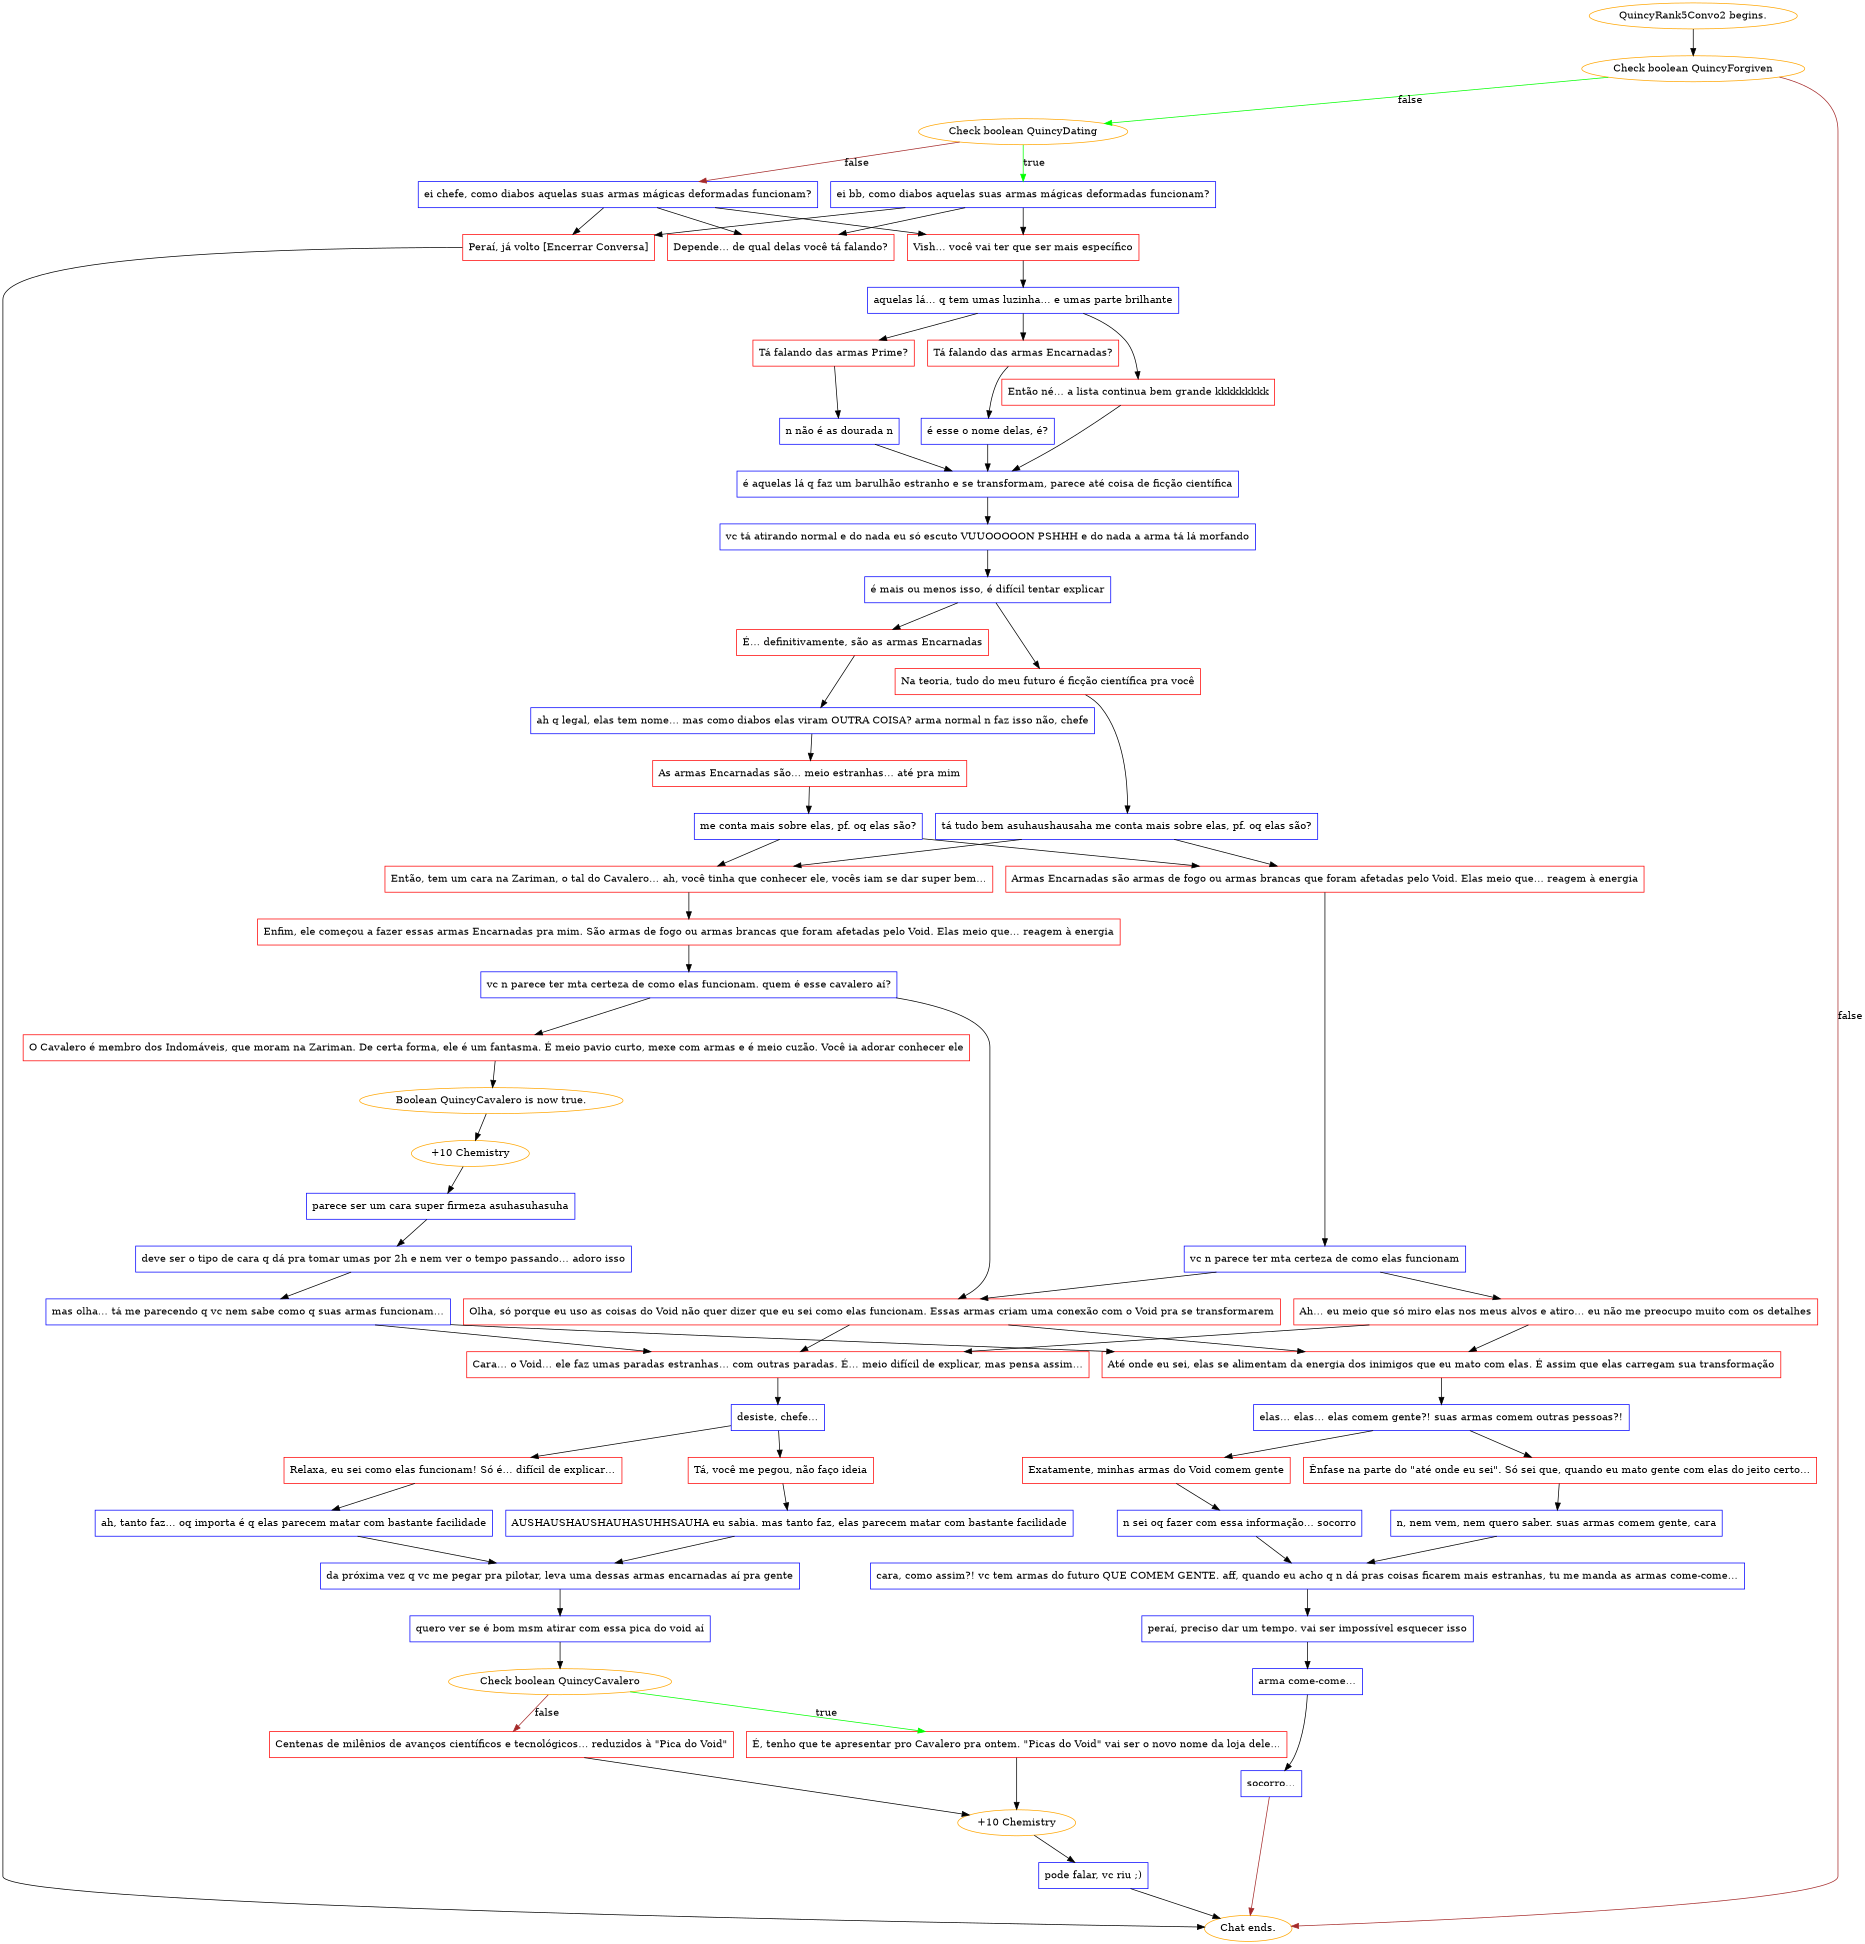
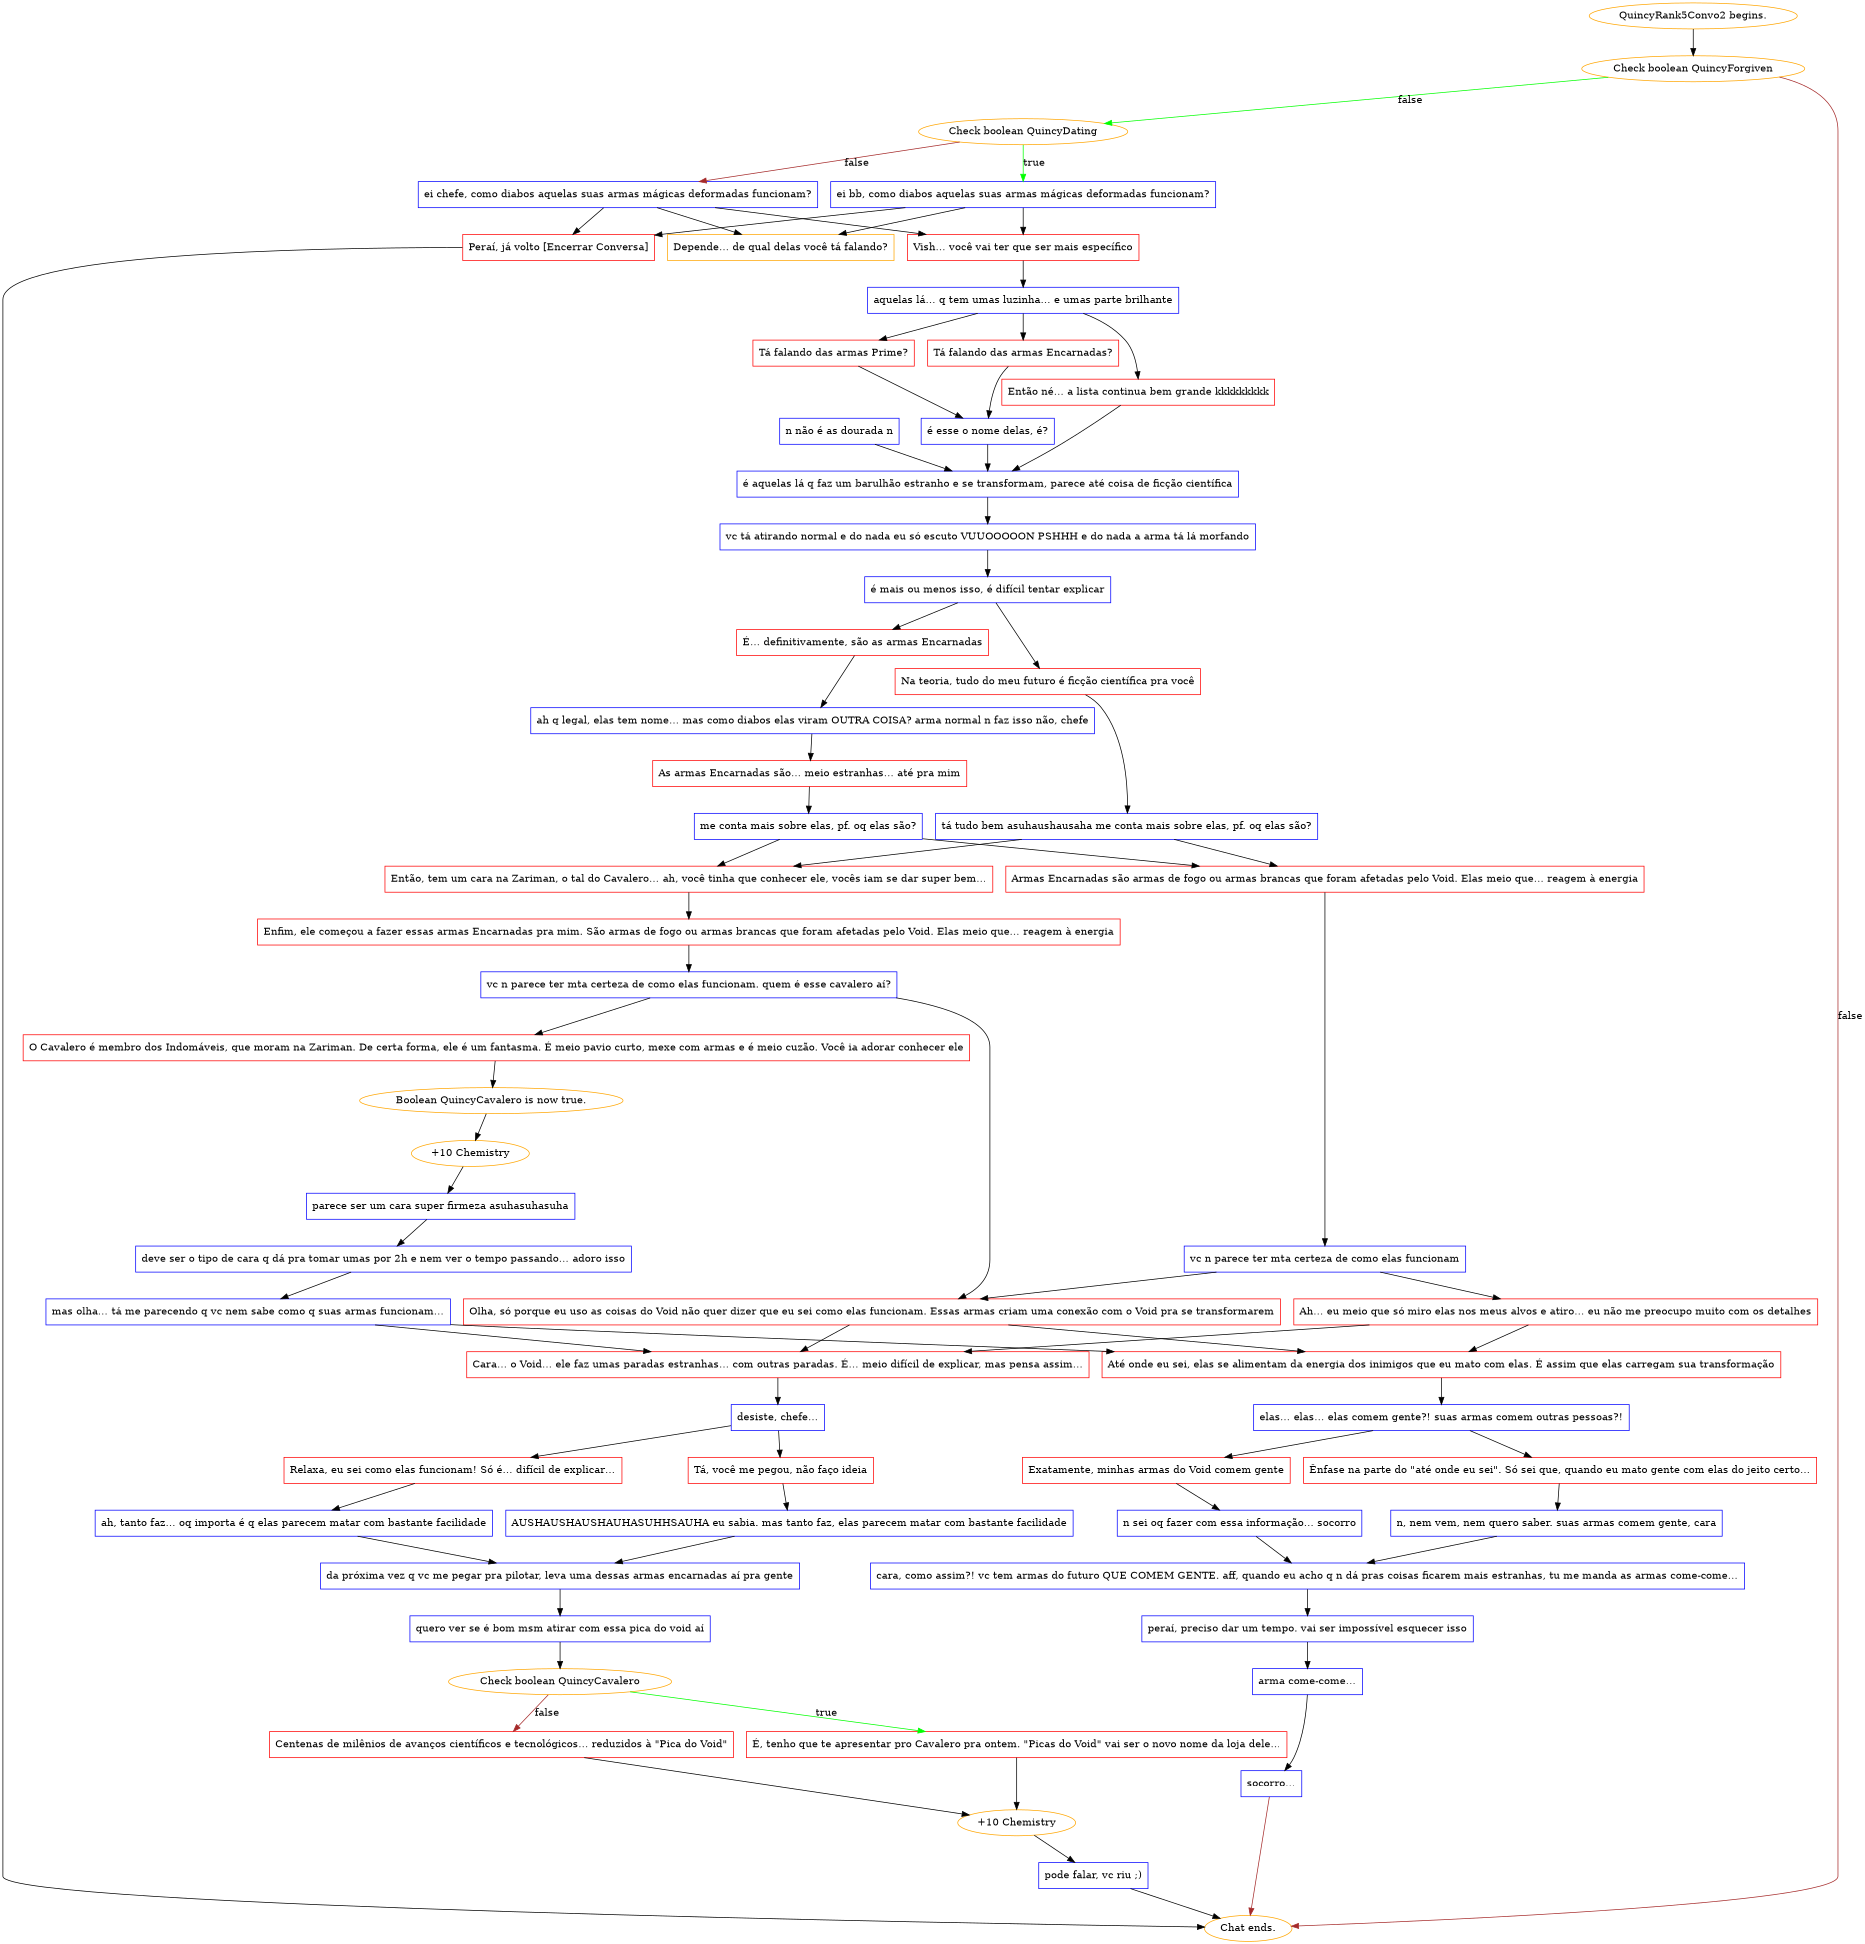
node "Depende… de qual delas você tá falando?": color red -> orange
edge "Tá falando das armas Prime?" -> "n não é as dourada n": now "Tá falando das armas Prime?" -> "é esse o nome delas, é?"
